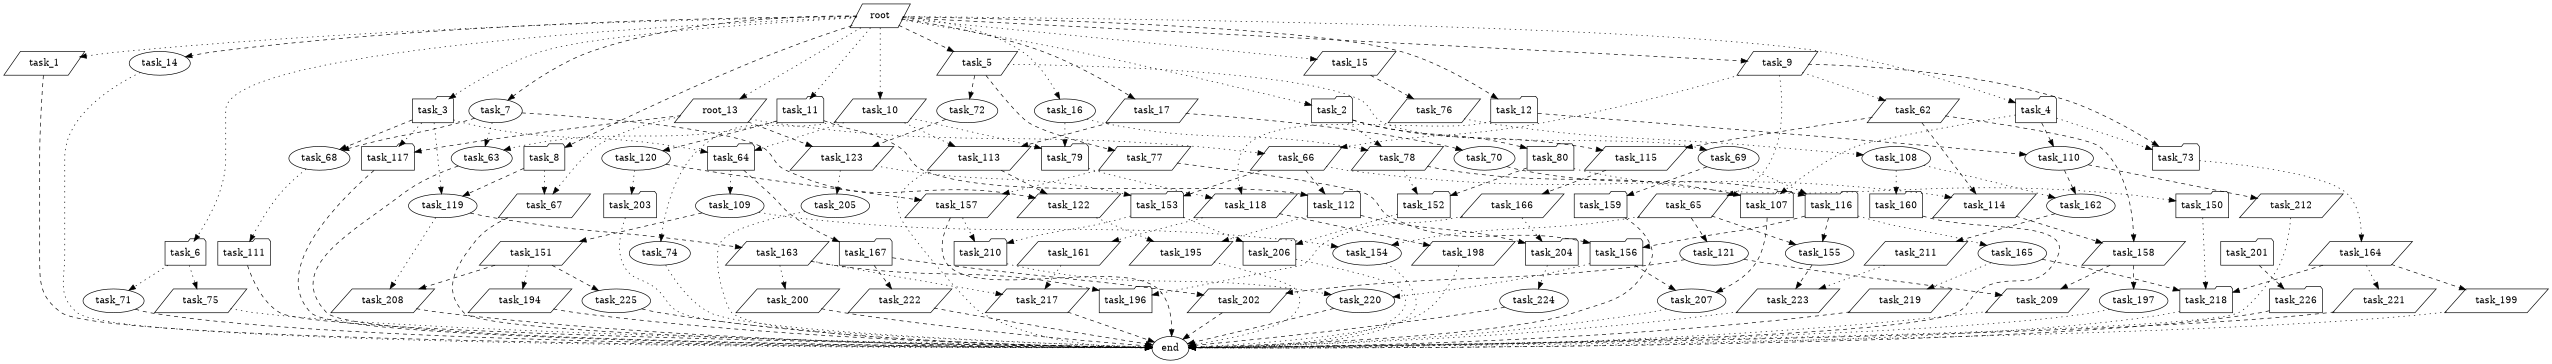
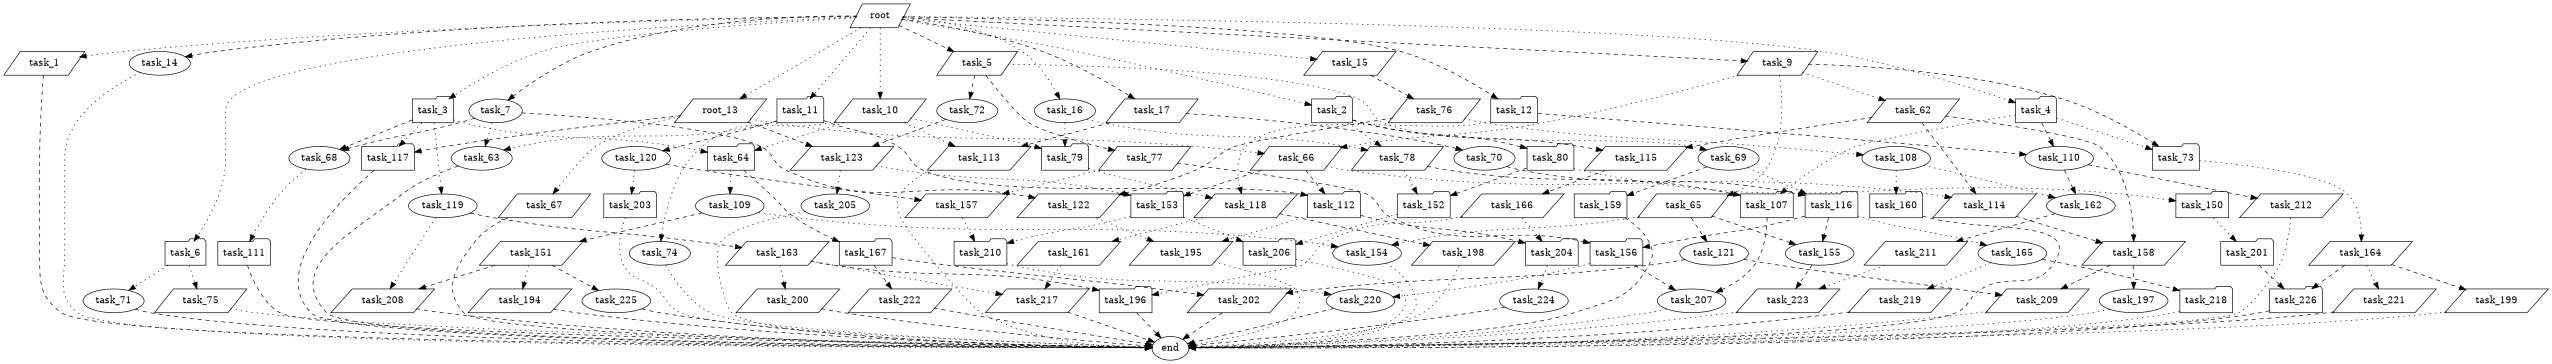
node "task_8": removed
edge "task_113" -> "task_122": now "task_76" -> "task_122"
edge "task_150" -> "task_218": now "task_150" -> "task_201"
edge "task_157" -> "end": now "task_196" -> "end"
edge "task_164" -> "task_218": now "task_164" -> "task_226"
